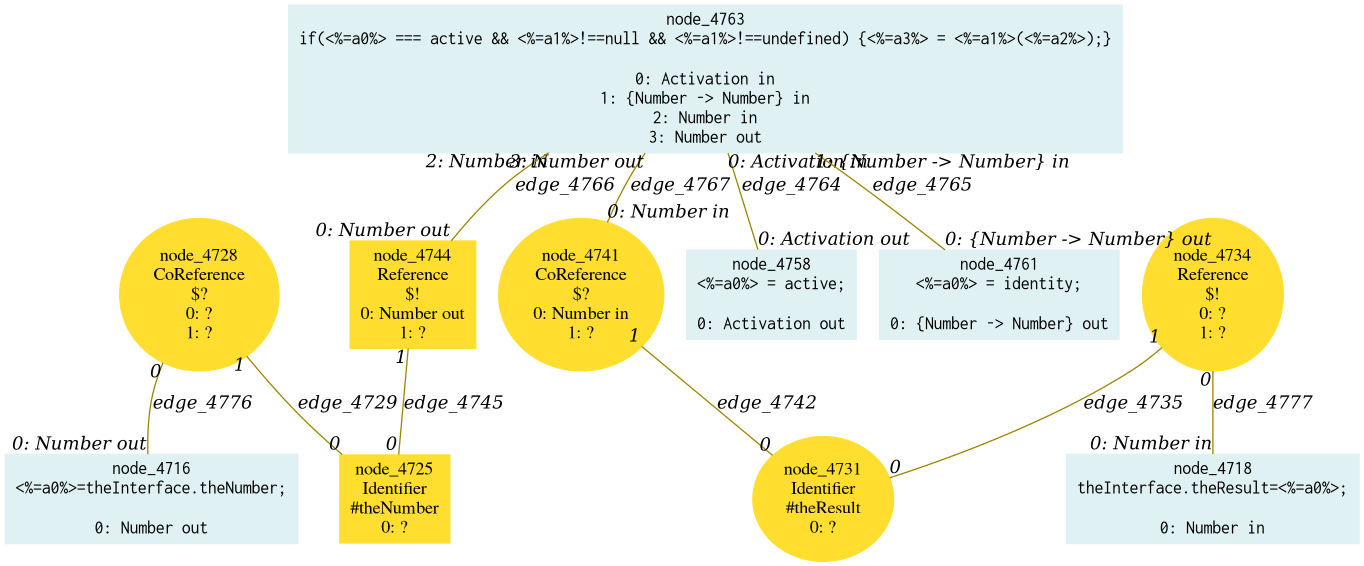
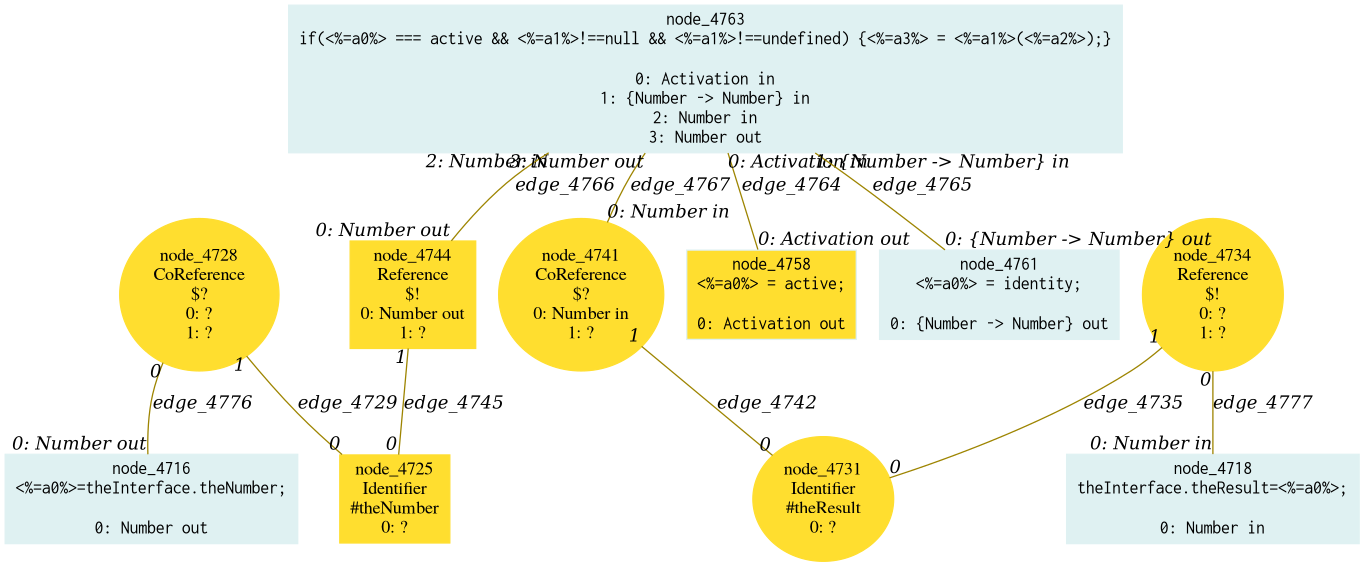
node "node_4758 <%=a0%> = active; 0: Activation out": fillcolor #dff1f2 -> #ffde2f
